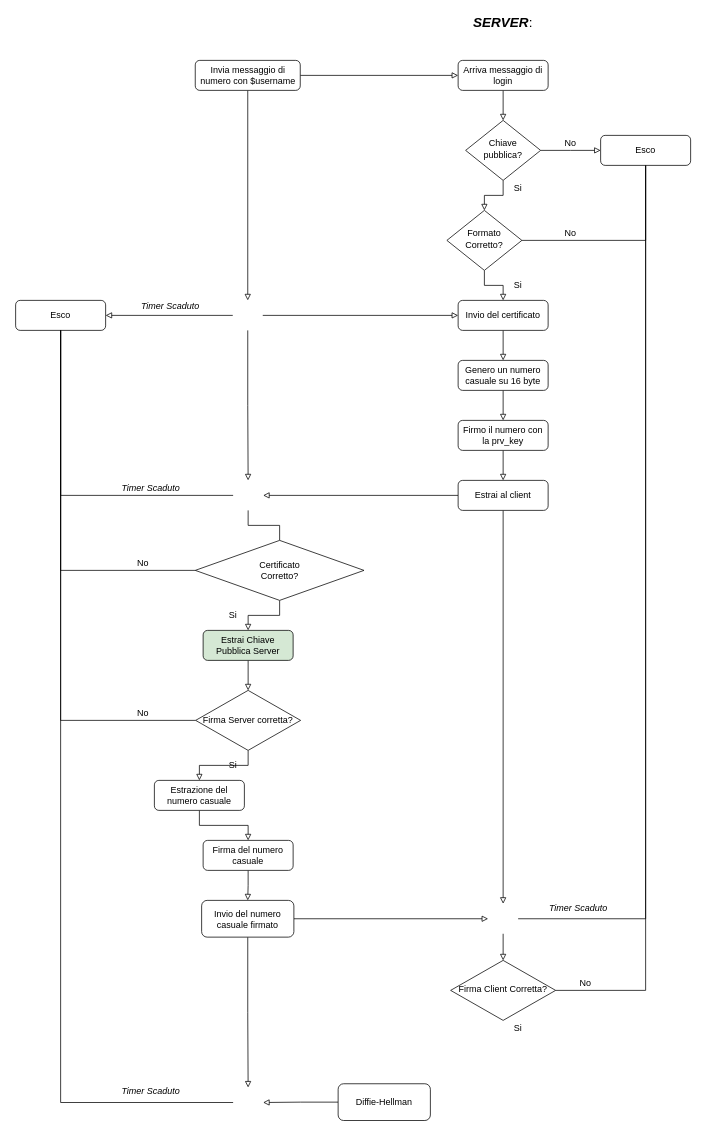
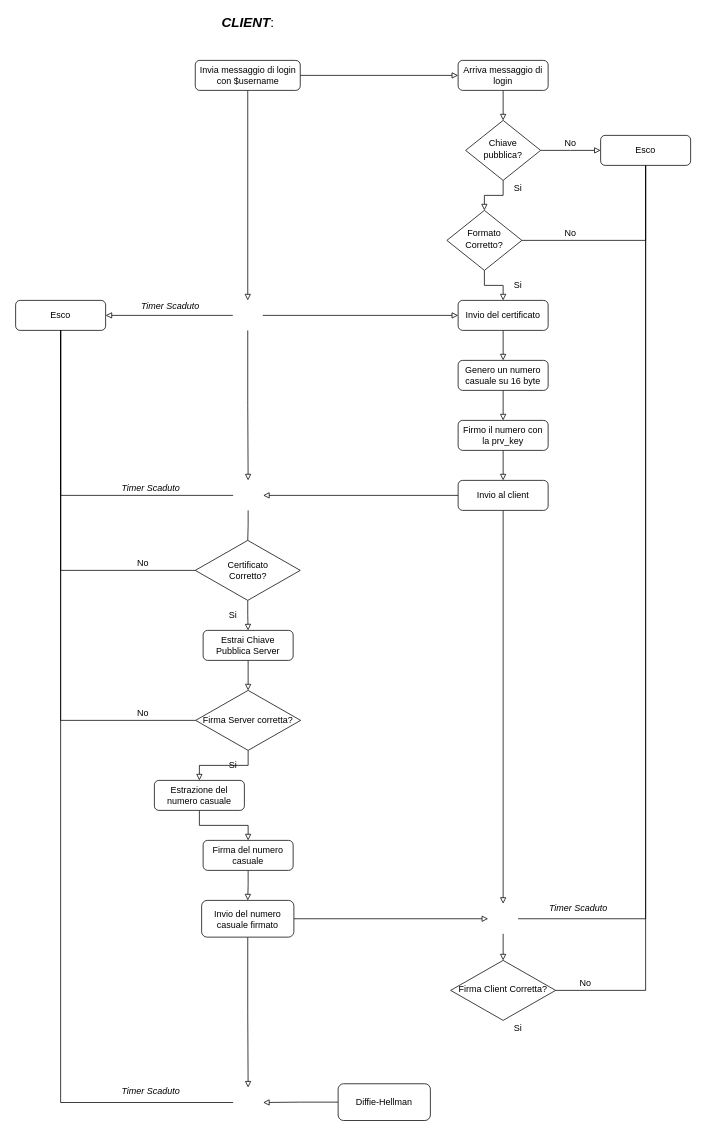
node "CLIENT:": added
node "SERVER:": removed
node "Invia messaggio di numero con $username": label "Invia messaggio di numero con $username" -> "Invia messaggio di login con $username"
node "Estrai al client": label "Estrai al client" -> "Invio al client"
node "Certificato Corretto?": size 169x60 -> 105x60
node "Estrai Chiave Pubblica Server": fillcolor #d5e8d4 -> #ffffff
